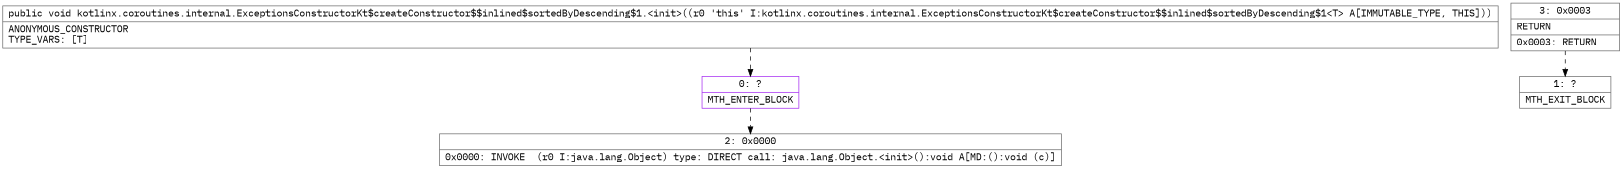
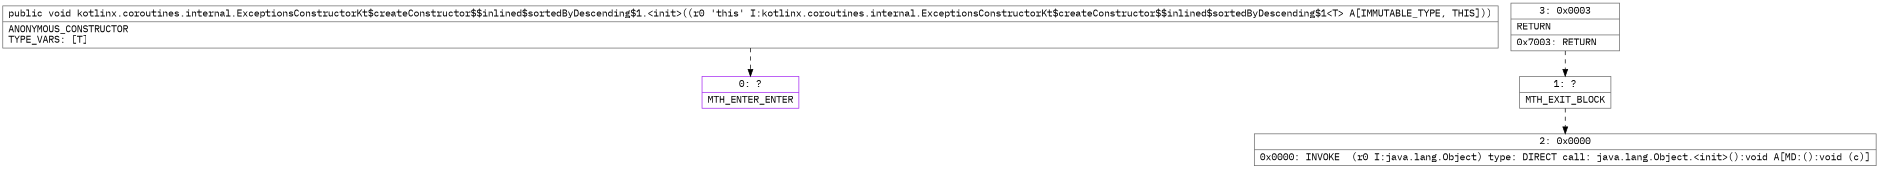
node "3: 0x0003": text "0x0003: RETURN" -> "0x7003: RETURN"
node "0: ?": text "MTH_ENTER_BLOCK" -> "MTH_ENTER_ENTER"
edge "0: ?" -> "2: 0x0000": now "1: ?" -> "2: 0x0000"
